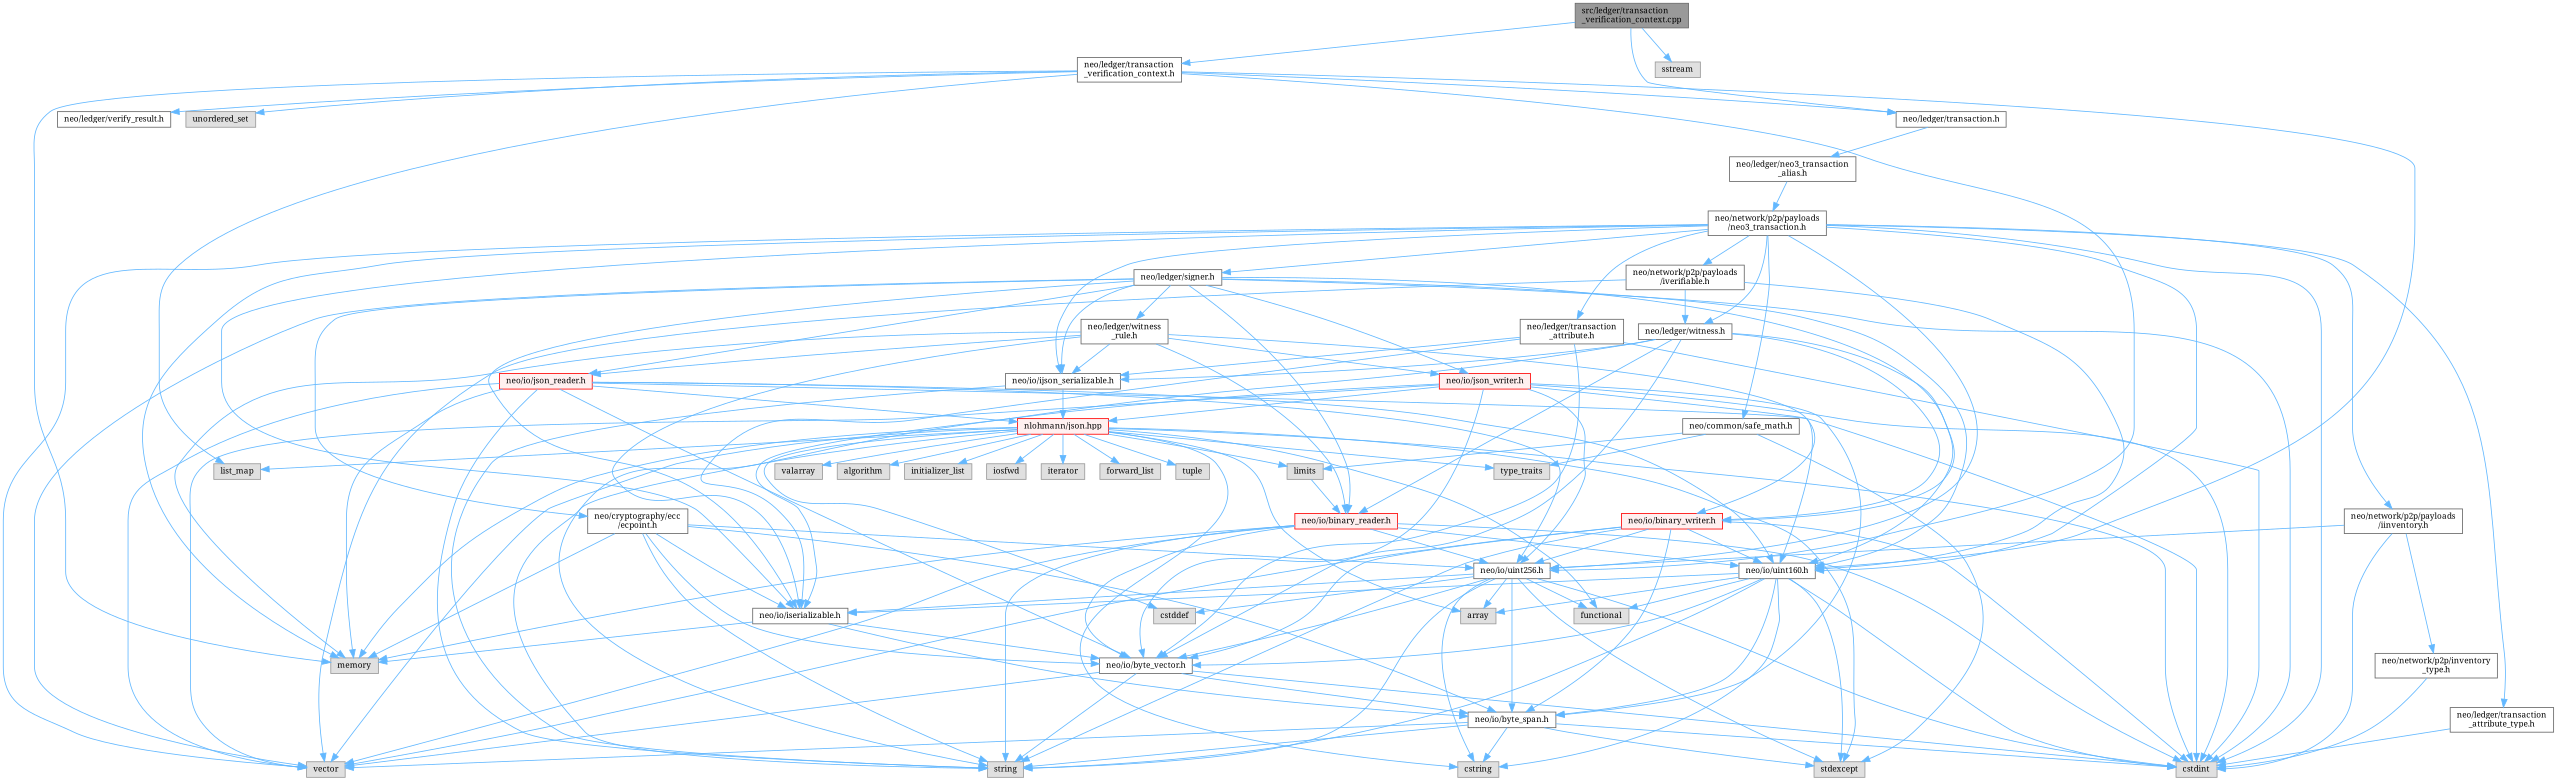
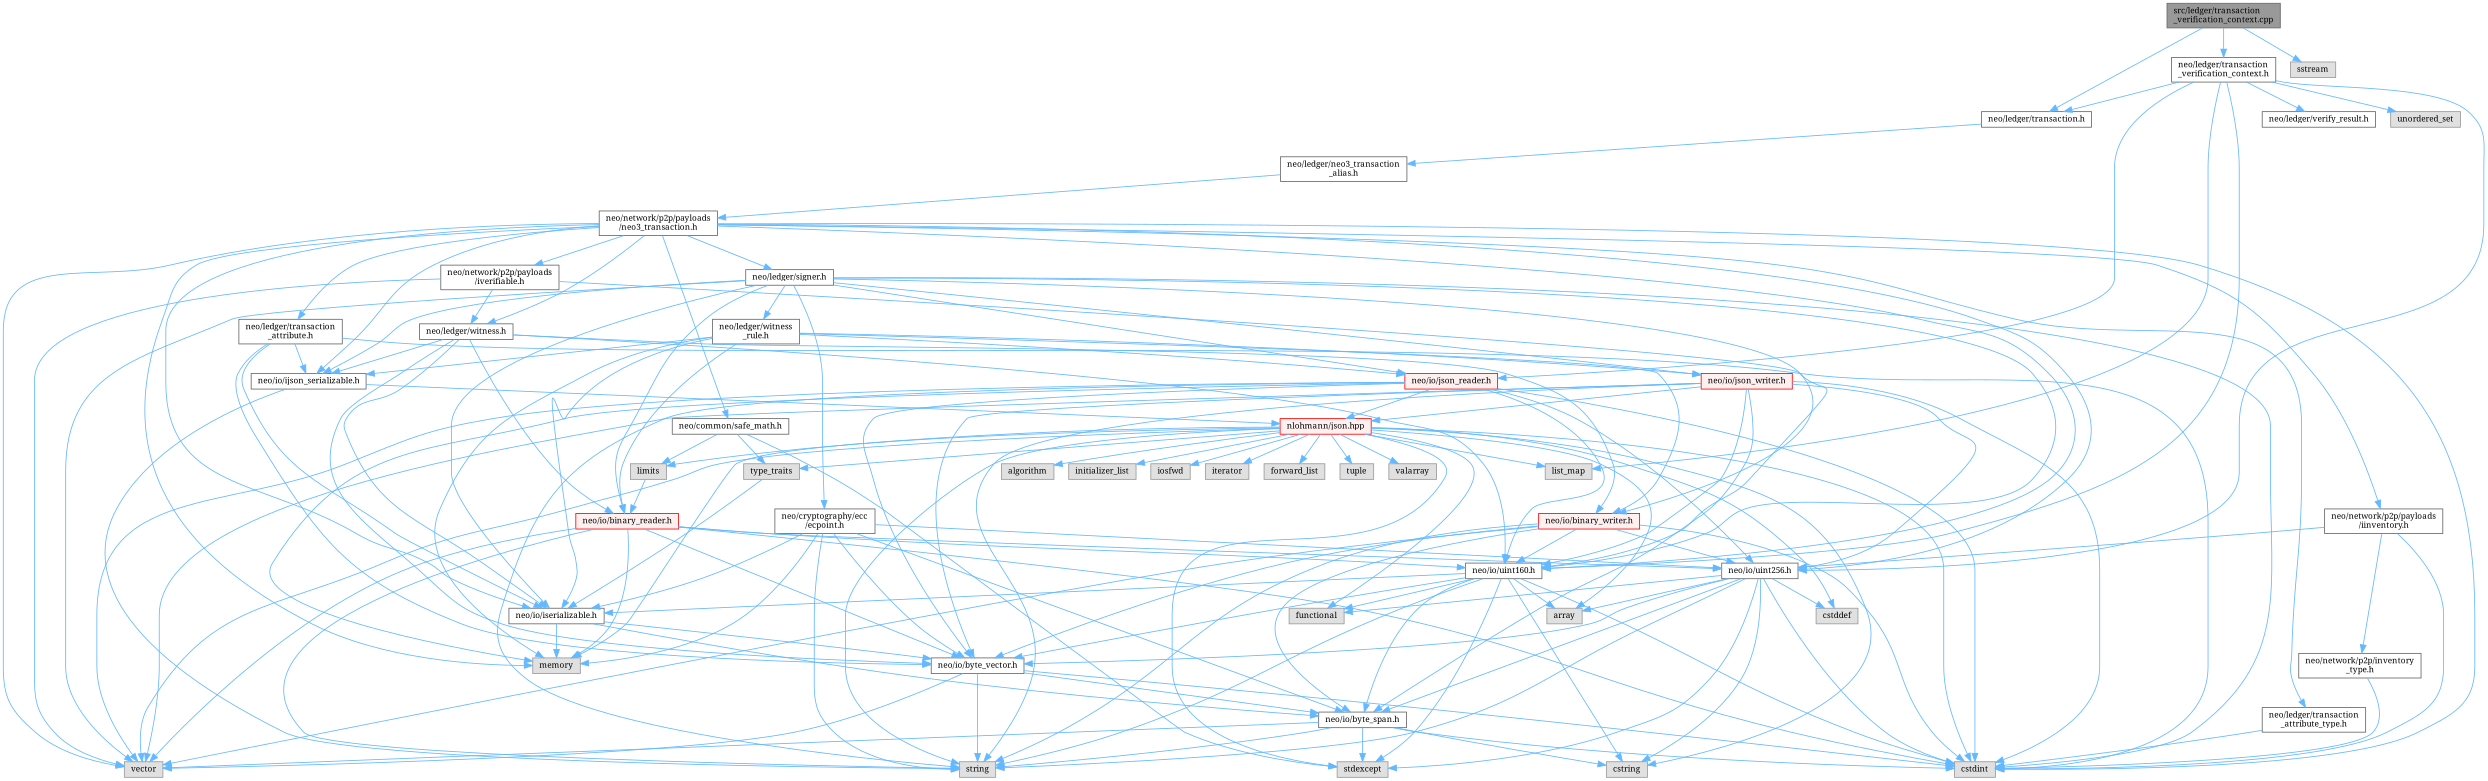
edge "neo/ledger/transaction _verification_context.h" -> "memory": now "neo/ledger/transaction _verification_context.h" -> "neo/io/json_reader.h"
edge "neo/io/uint256.h" -> "neo/io/iserializable.h": now "type_traits" -> "neo/io/iserializable.h"
